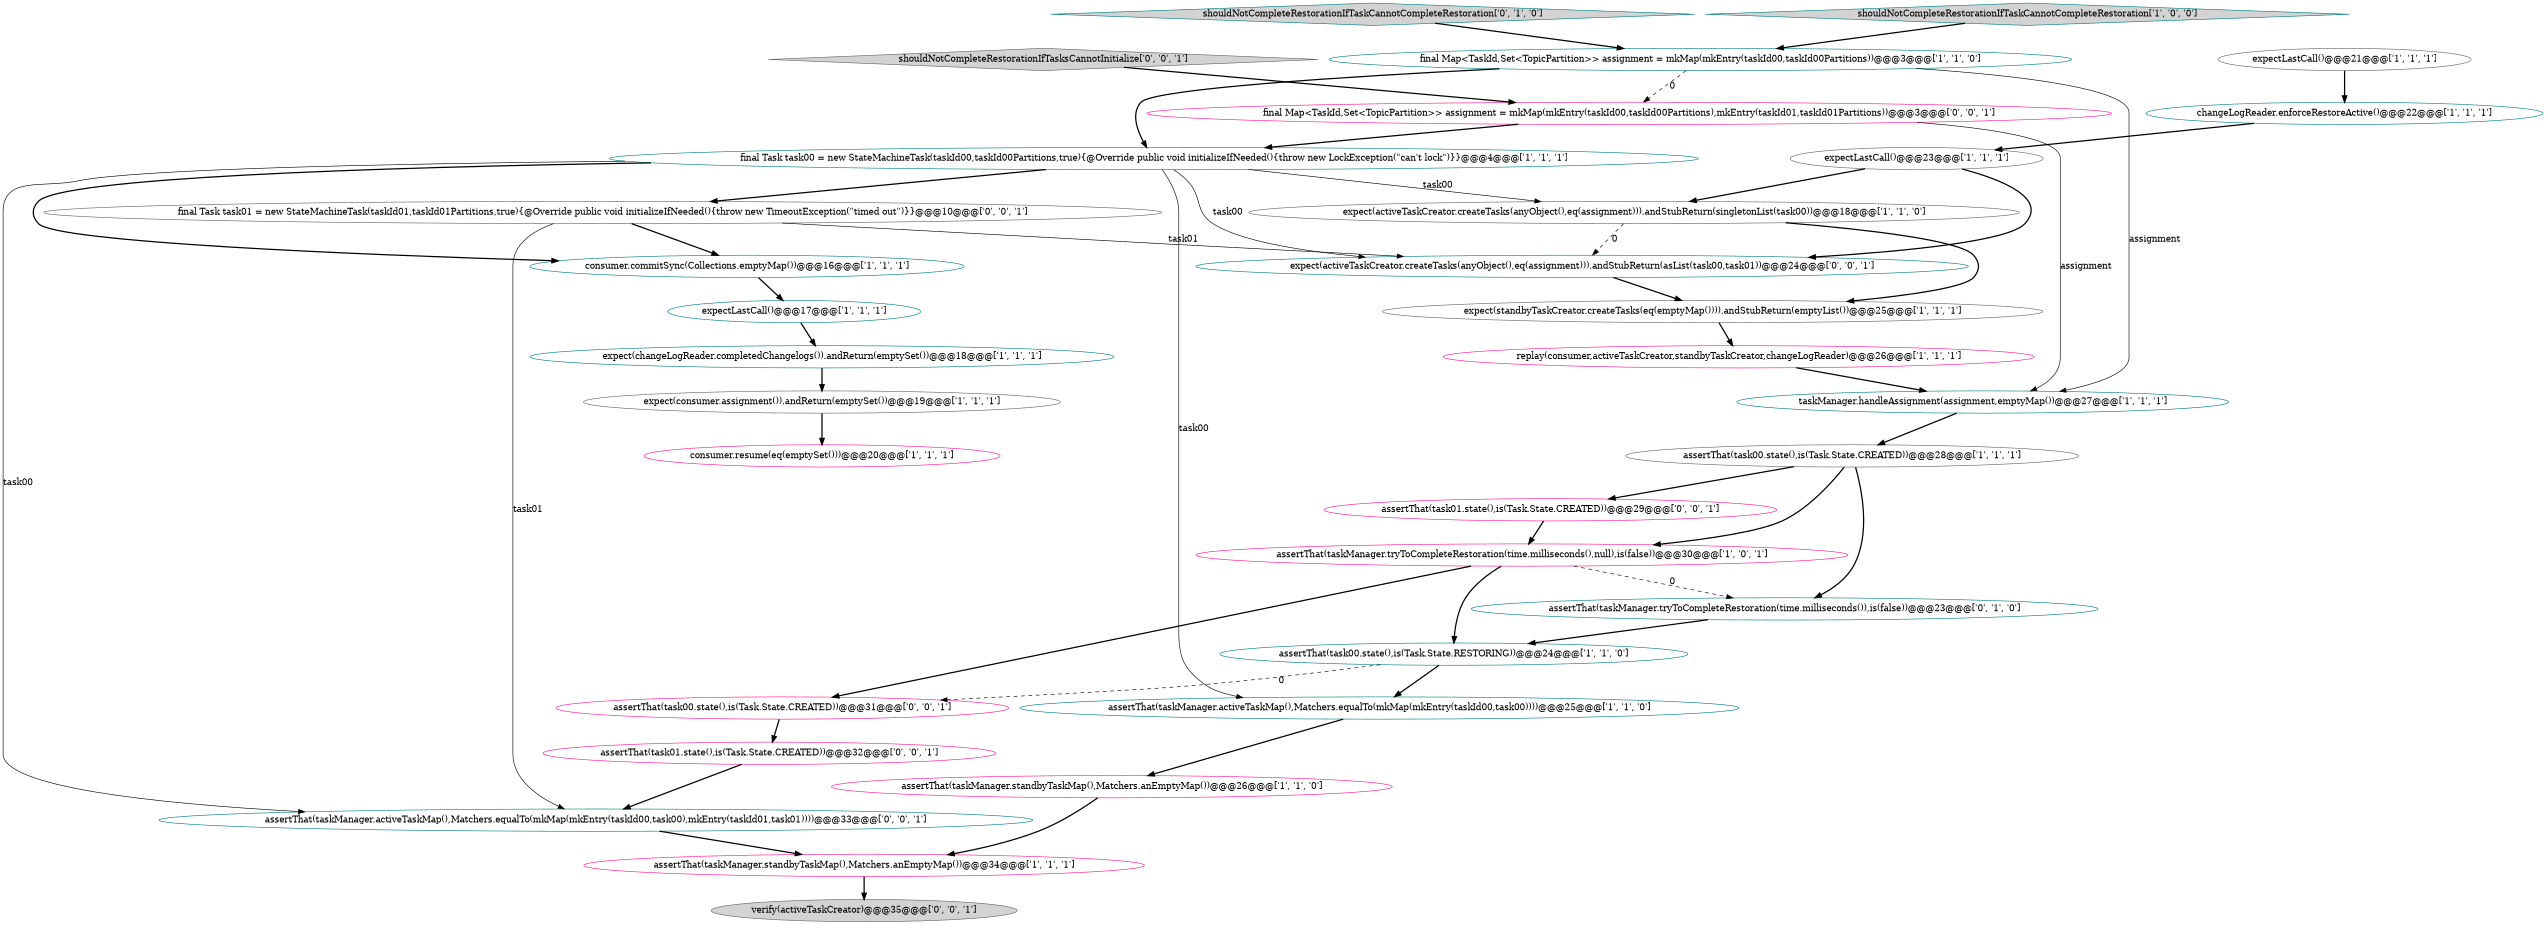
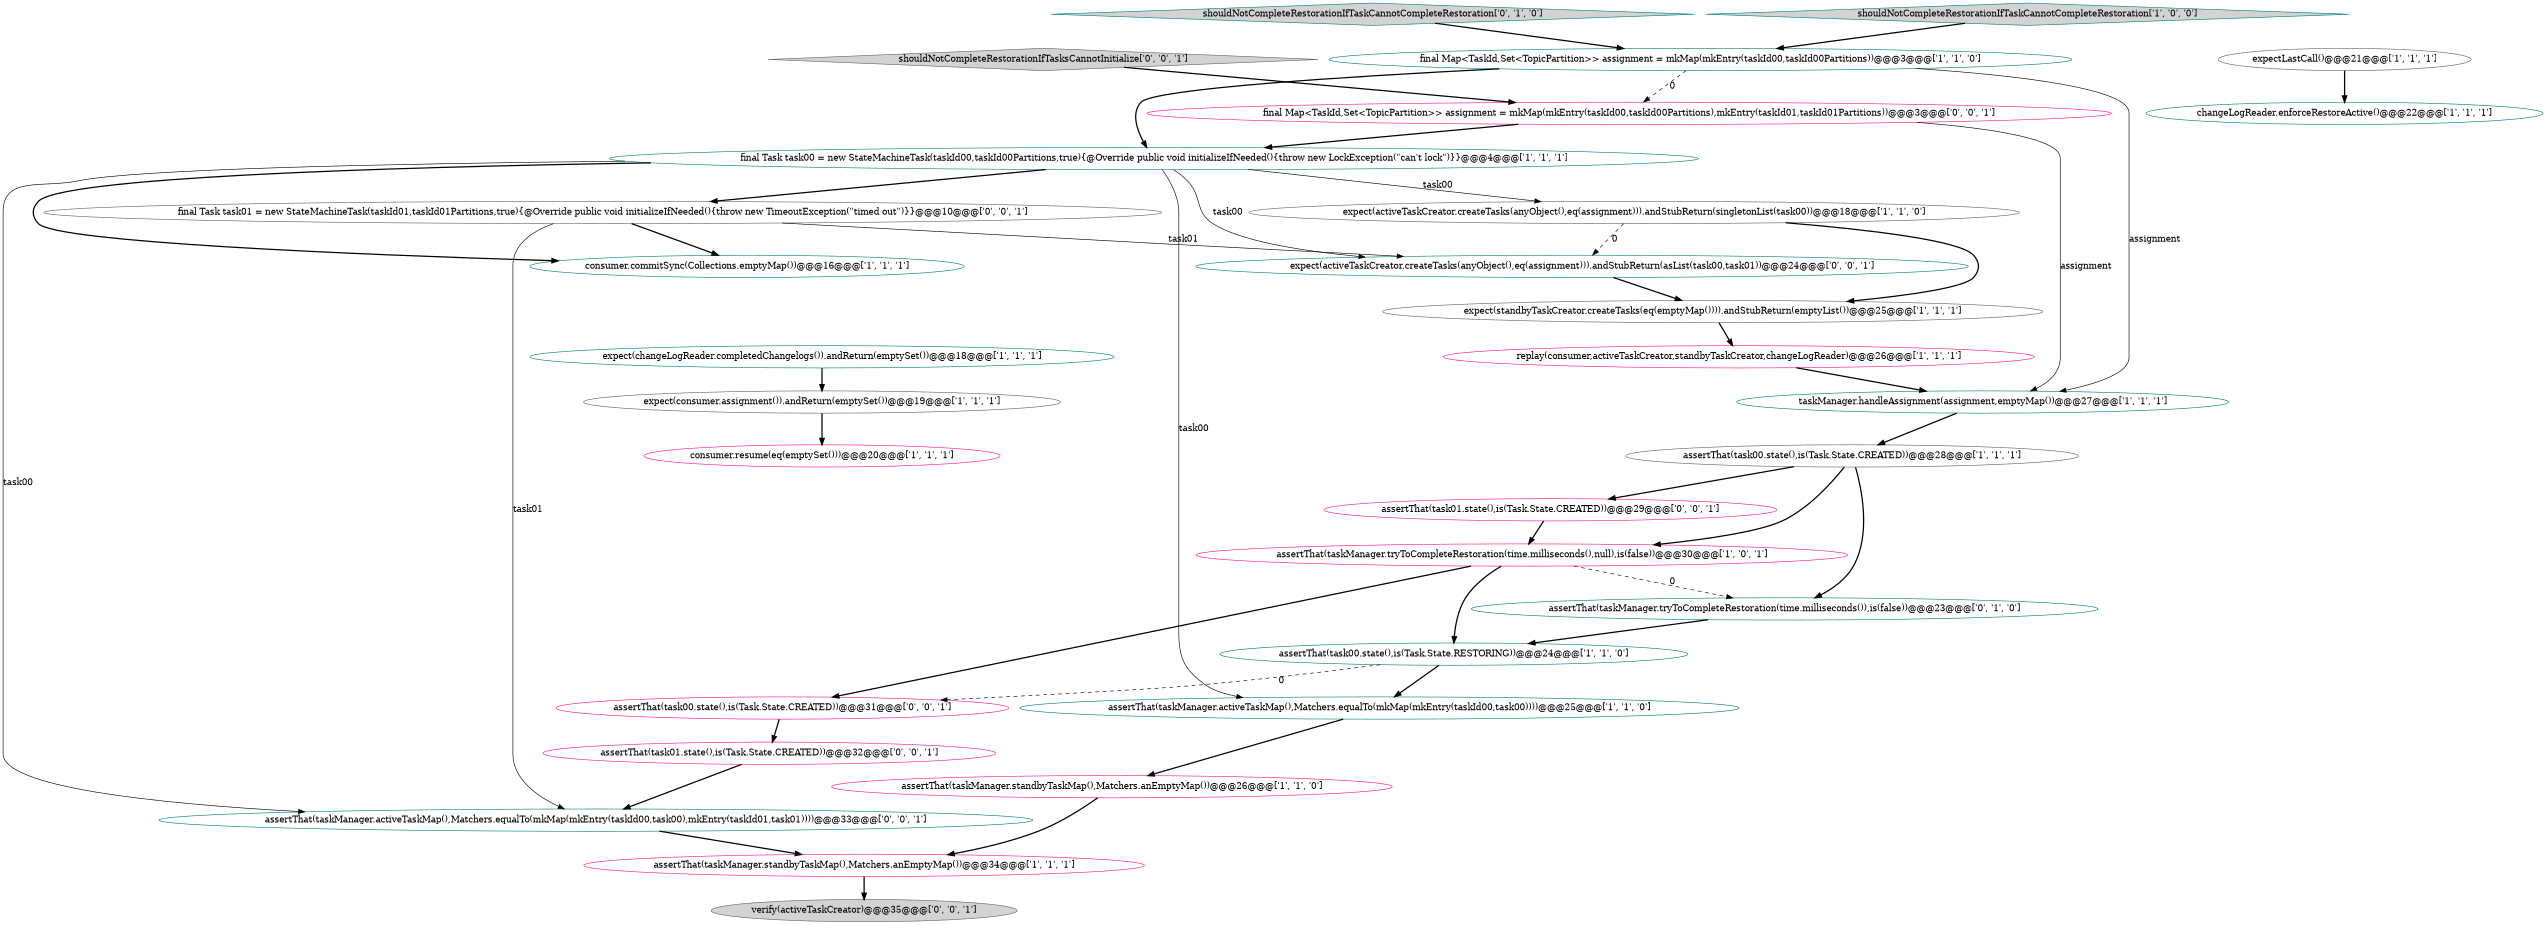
node "expectLastCall()@@@23@@@['1', '1', '1']": removed
node "expectLastCall()@@@17@@@['1', '1', '1']": removed
